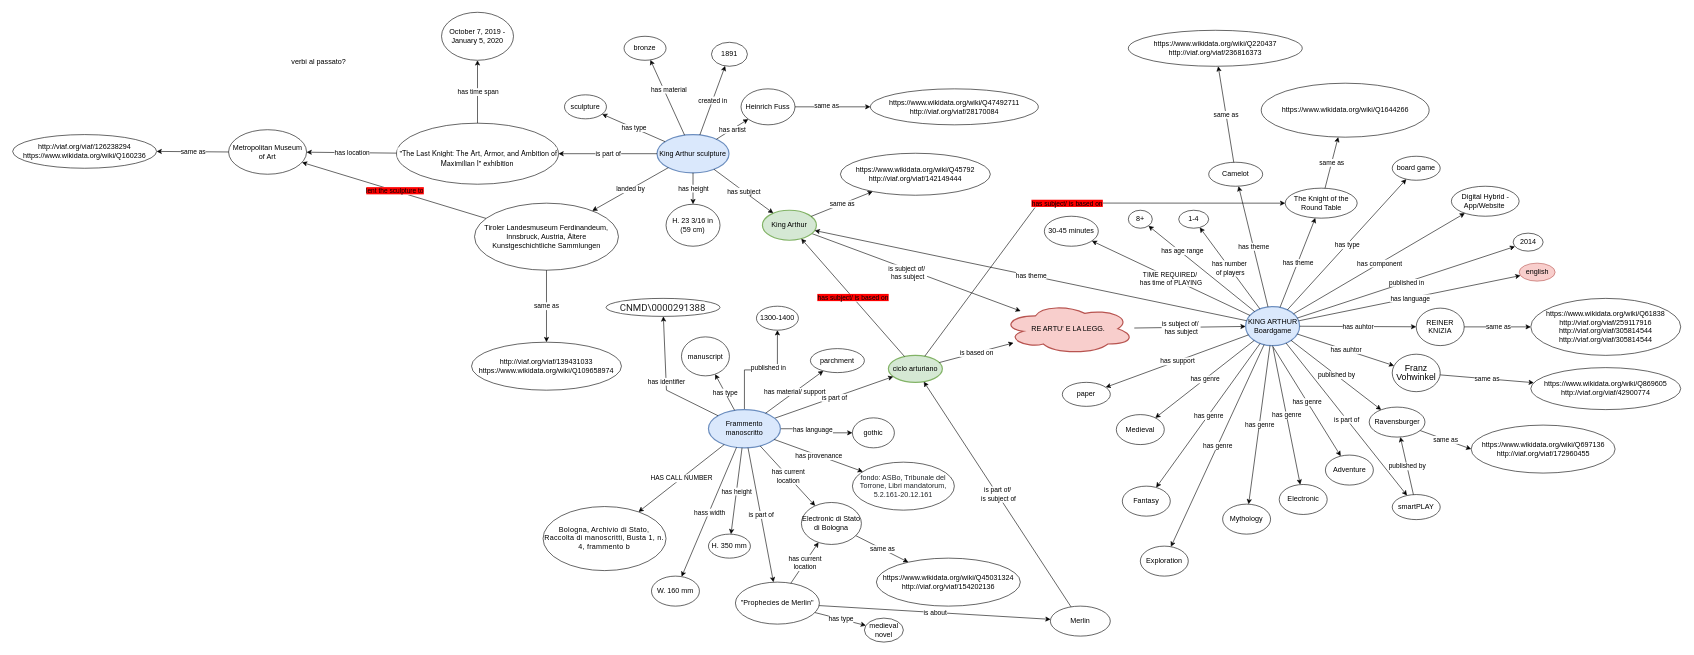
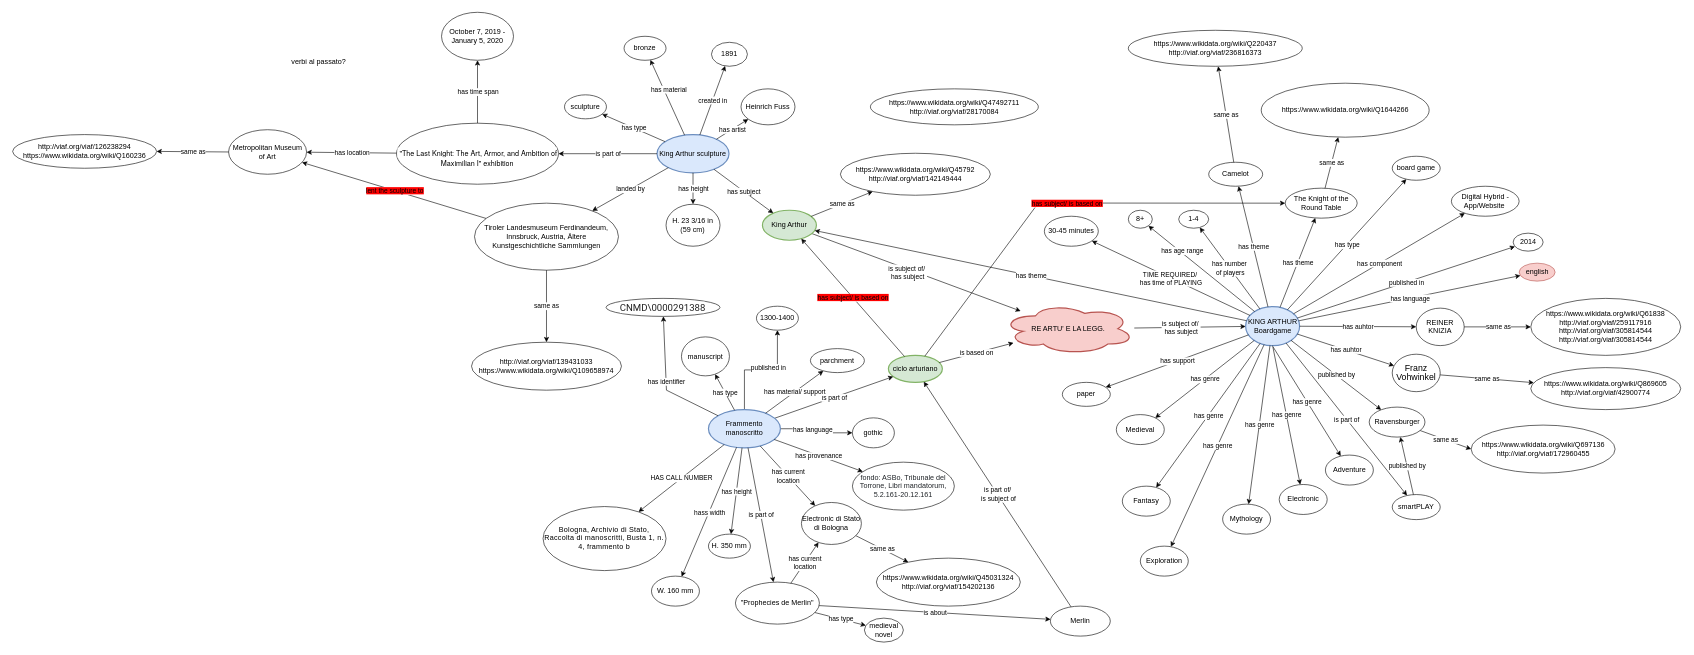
edge "Heinrich Fuss" -> "https://www.wikidata.org/wiki/Q47492711 http://viaf.org/viaf/28170084": removed, label "same as"
